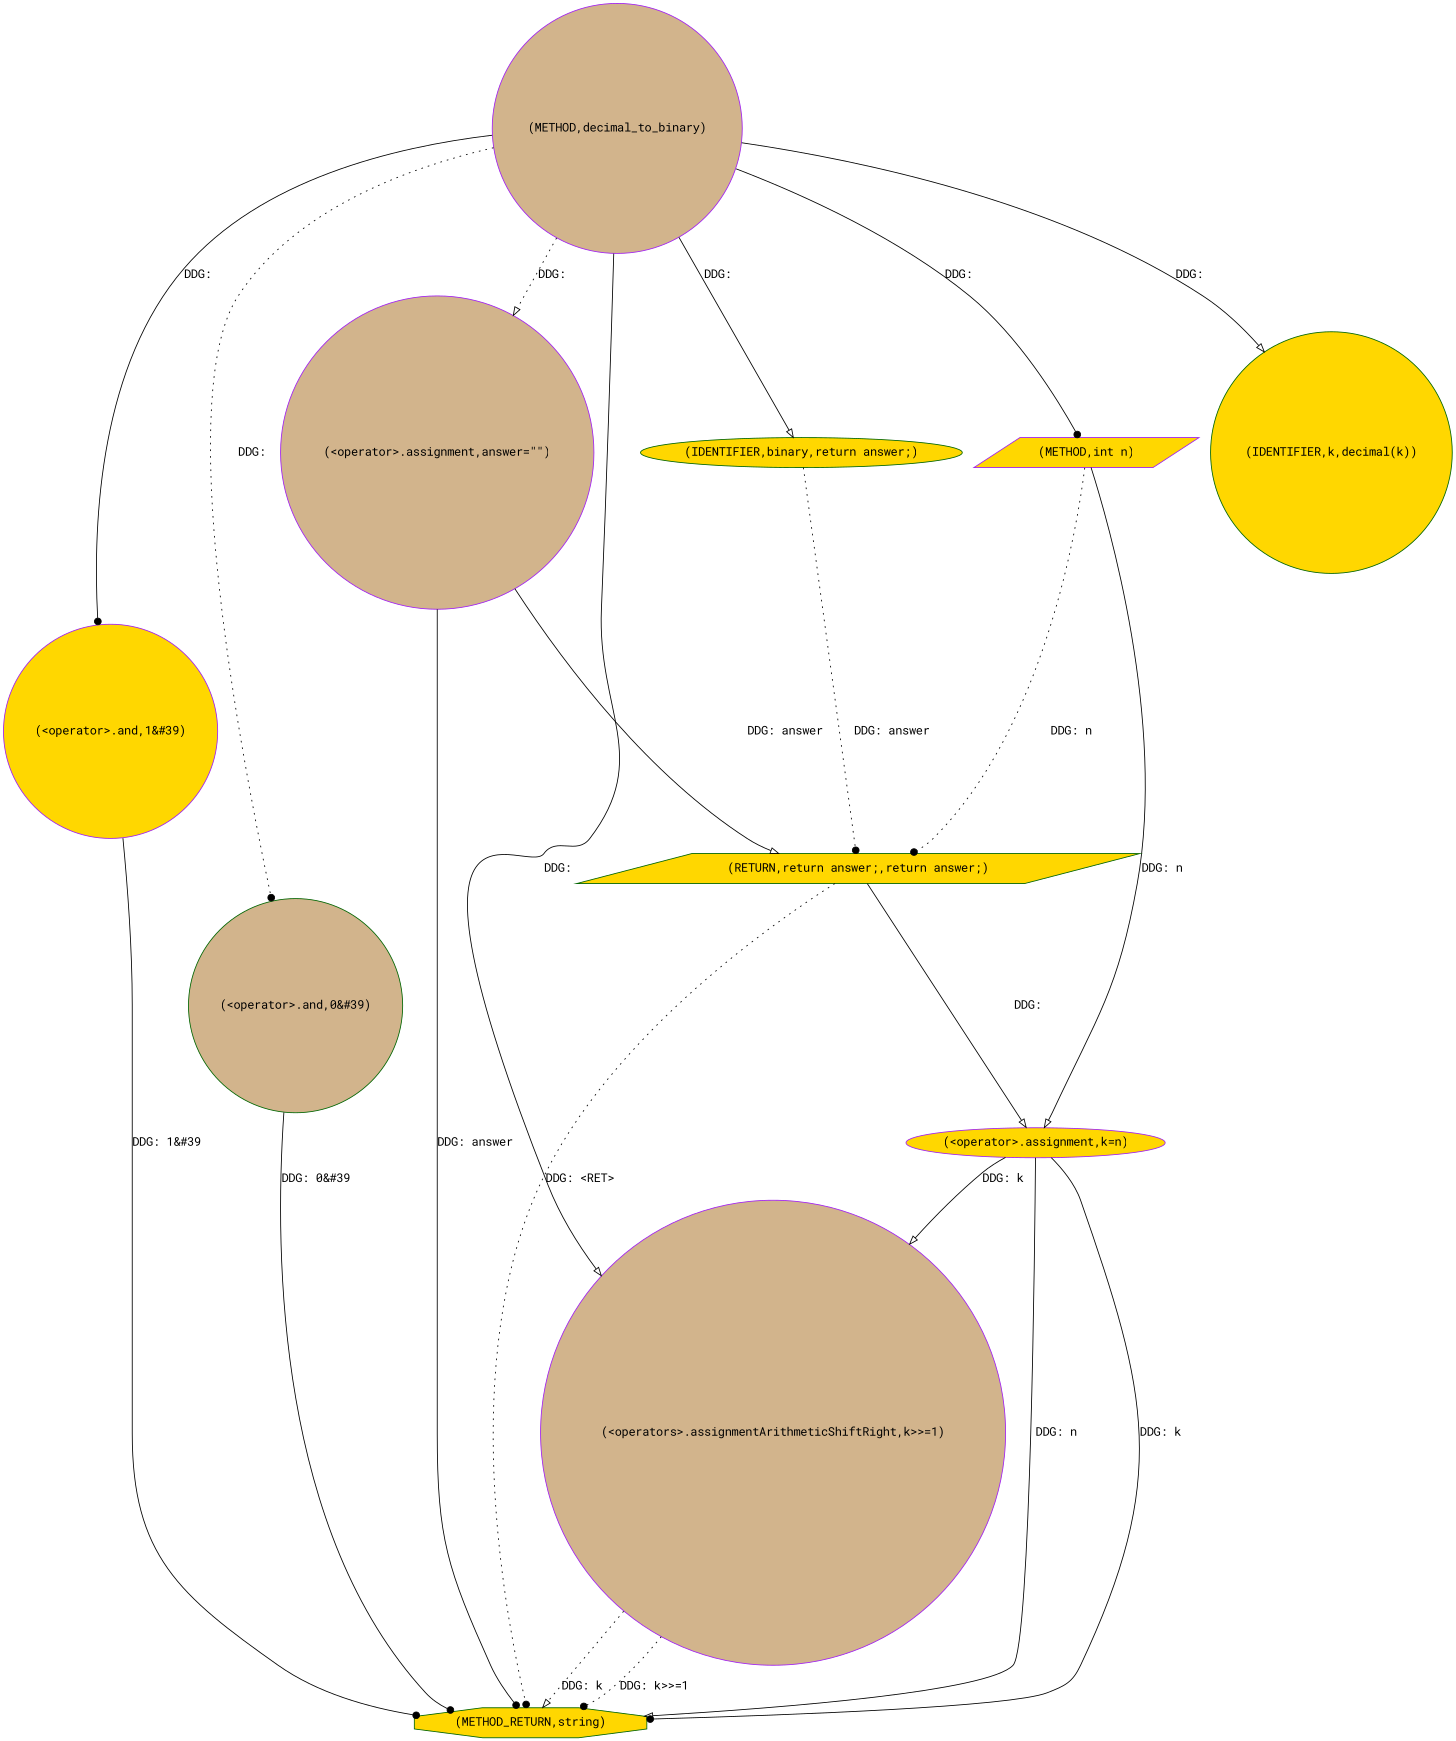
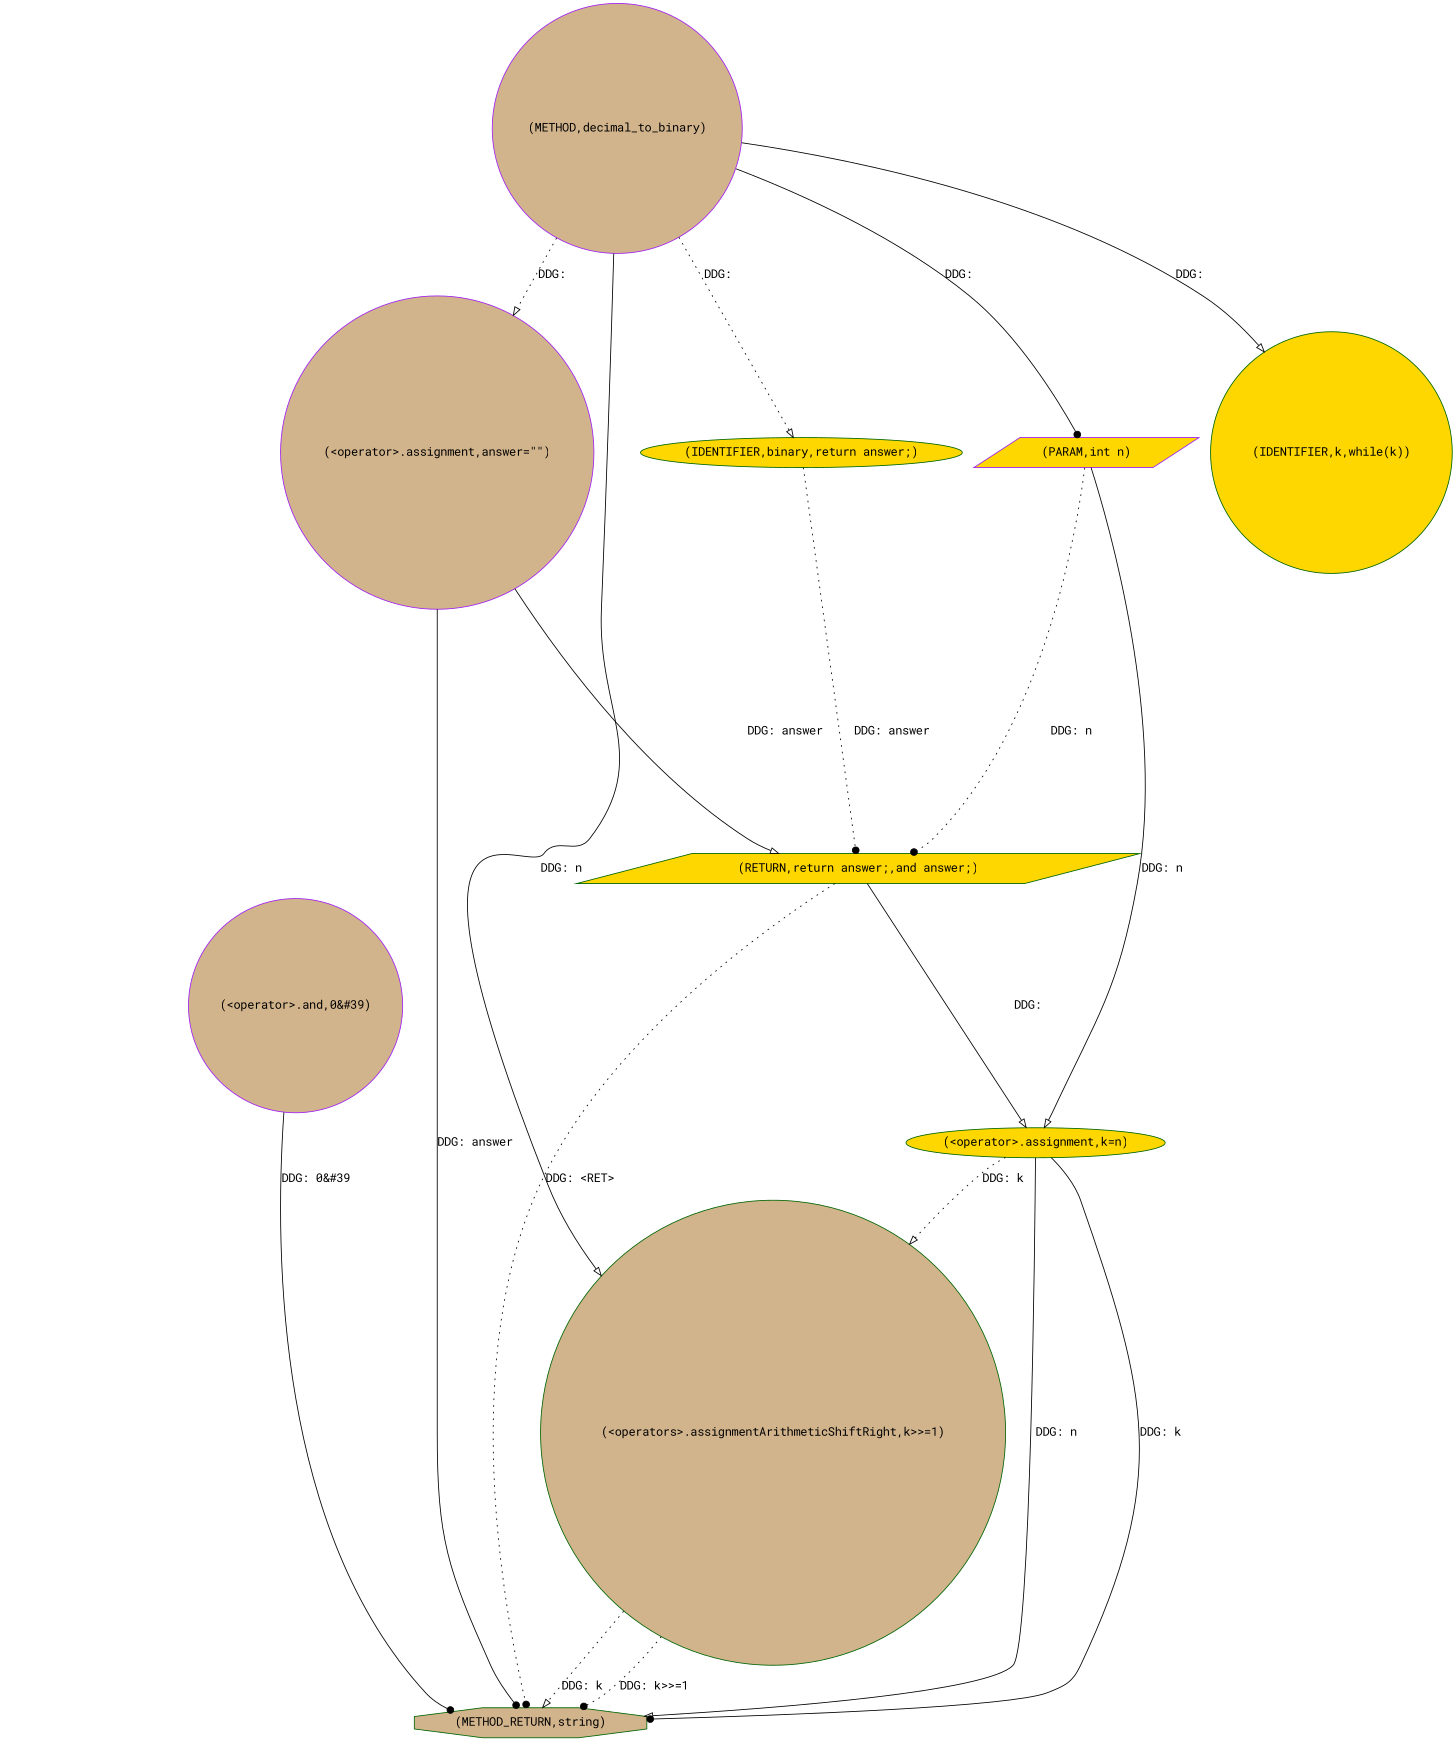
edge "(METHOD,decimal_to_binary)" -> "(IDENTIFIER,binary,return answer;)": style solid -> dotted
edge "(METHOD,decimal_to_binary)" -> "(<operator>.and,0&#39)": removed, label "DDG:"
node "(METHOD,int n)": label "(METHOD,int n)" -> "(PARAM,int n)"
node "(IDENTIFIER,k,decimal(k))": label "(IDENTIFIER,k,decimal(k))" -> "(IDENTIFIER,k,while(k))"
node "(<operator>.and,1&#39)": removed
edge "(METHOD,decimal_to_binary)" -> "(<operators>.assignmentArithmeticShiftRight,k>>=1)": label "DDG: " -> "DDG: n"
node "(RETURN,return answer;,return answer;)": label "(RETURN,return answer;,return answer;)" -> "(RETURN,return answer;,and answer;)"
node "(<operator>.and,0&#39)": color darkgreen -> purple
node "(<operator>.assignment,k=n)": color purple -> darkgreen
edge "(<operator>.assignment,k=n)" -> "(<operators>.assignmentArithmeticShiftRight,k>>=1)": style solid -> dotted
node "(<operators>.assignmentArithmeticShiftRight,k>>=1)": color purple -> darkgreen
node "(METHOD_RETURN,string)": fillcolor gold -> tan
